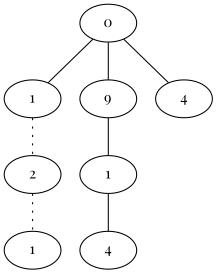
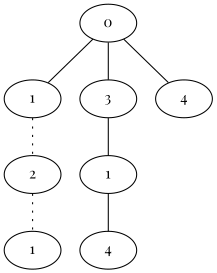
node "9": label "9" -> "3"
